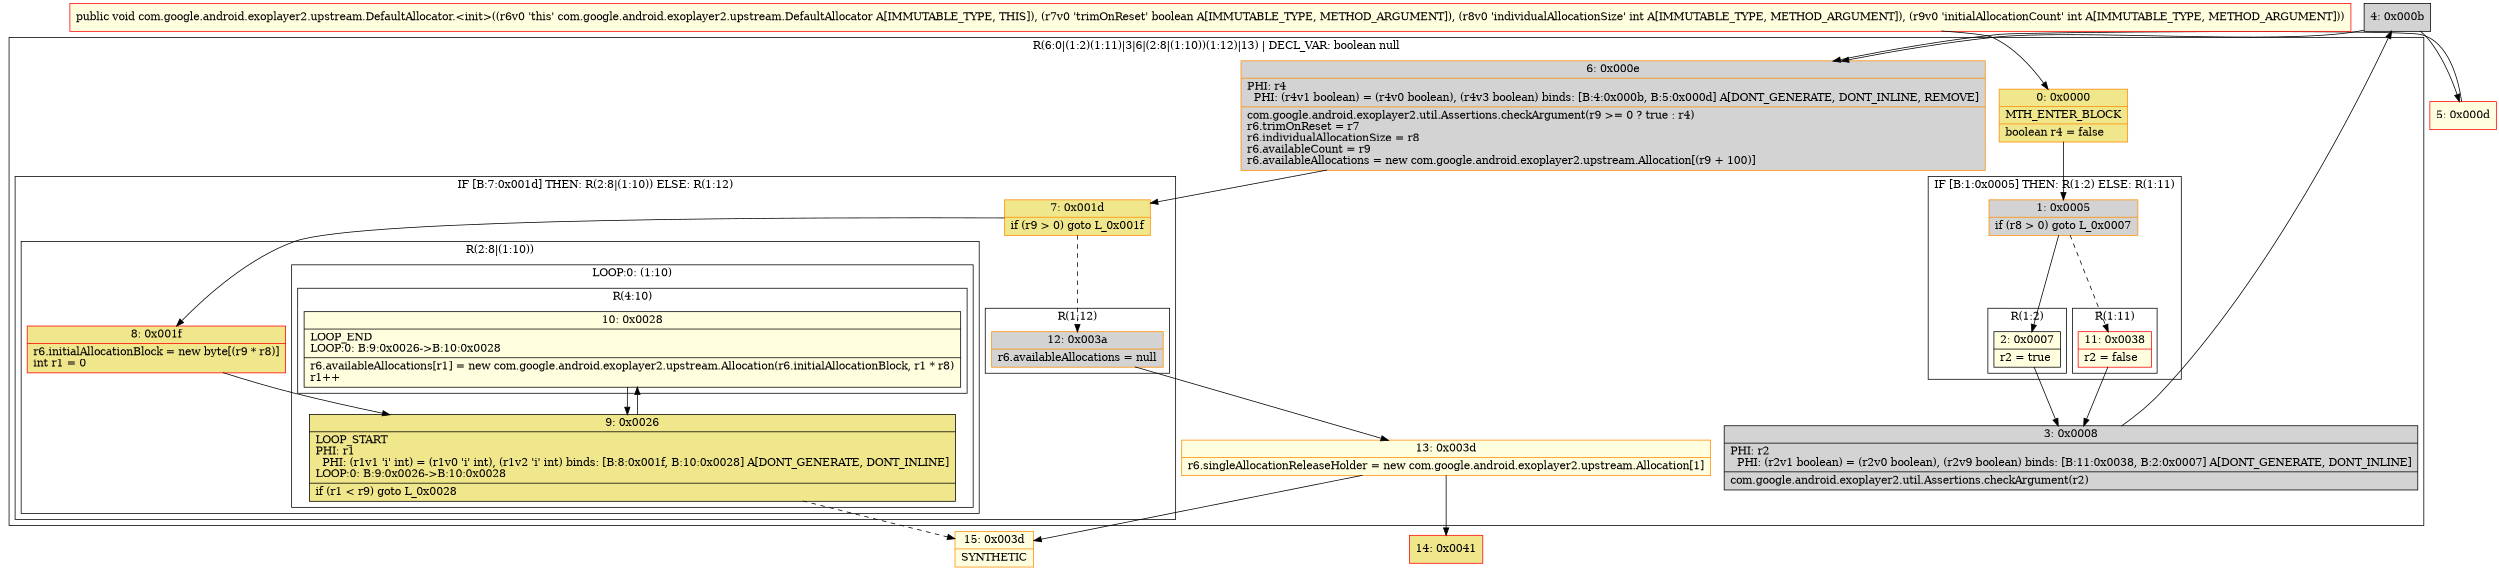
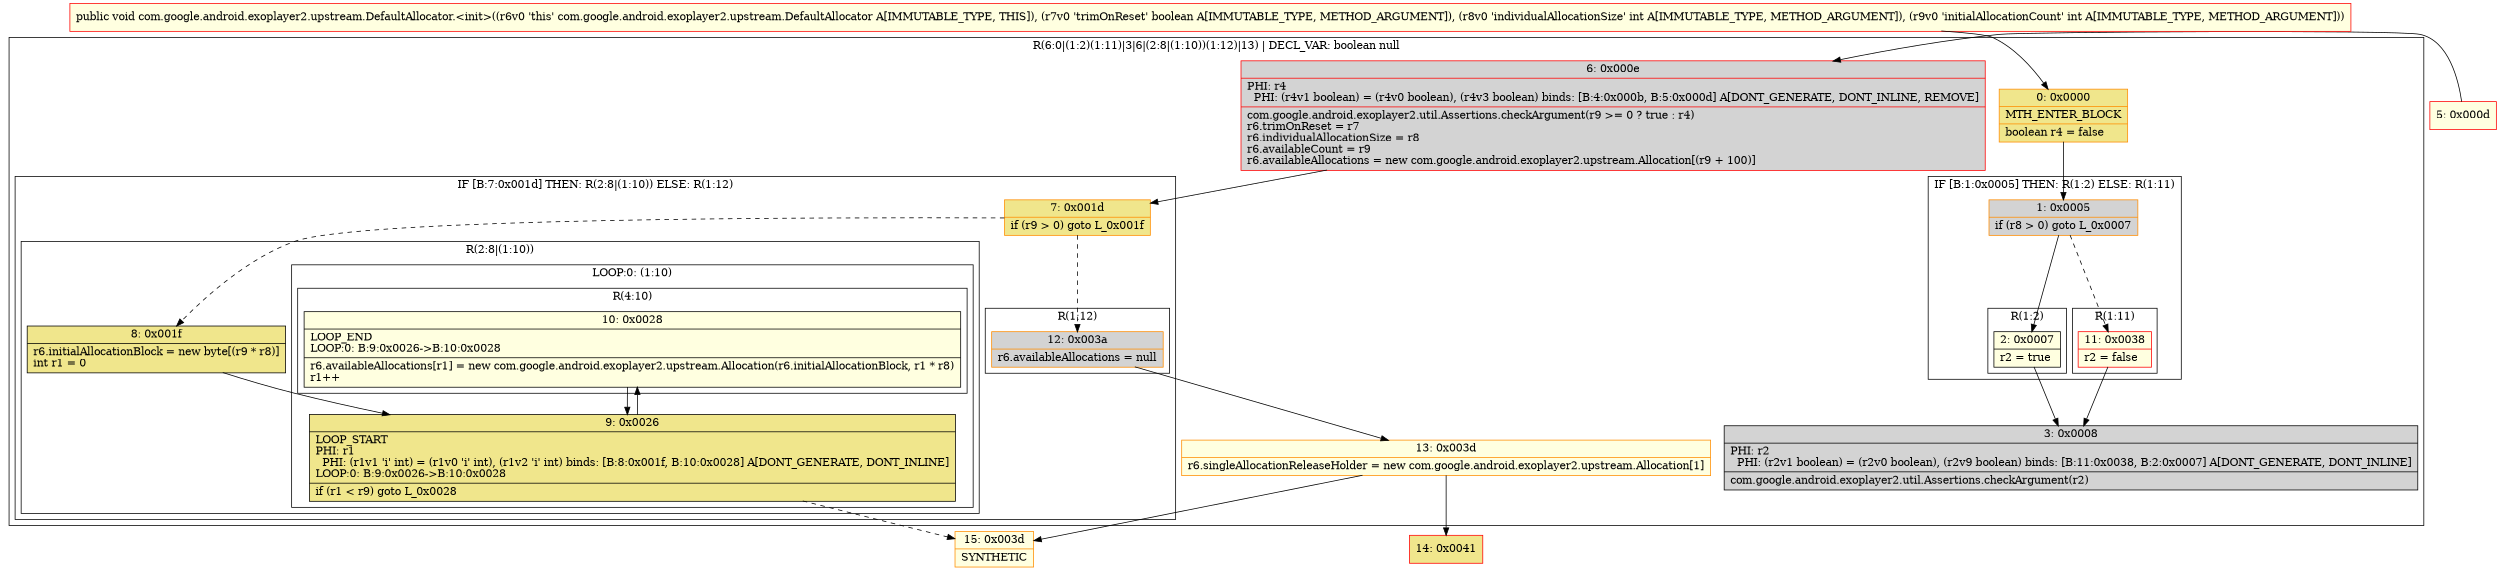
node "4: 0x000b": removed
node "6: 0x000e": color darkorange -> red
edge "7: 0x001d" -> "8: 0x001f": style solid -> dashed
node "8: 0x001f": color red -> black
